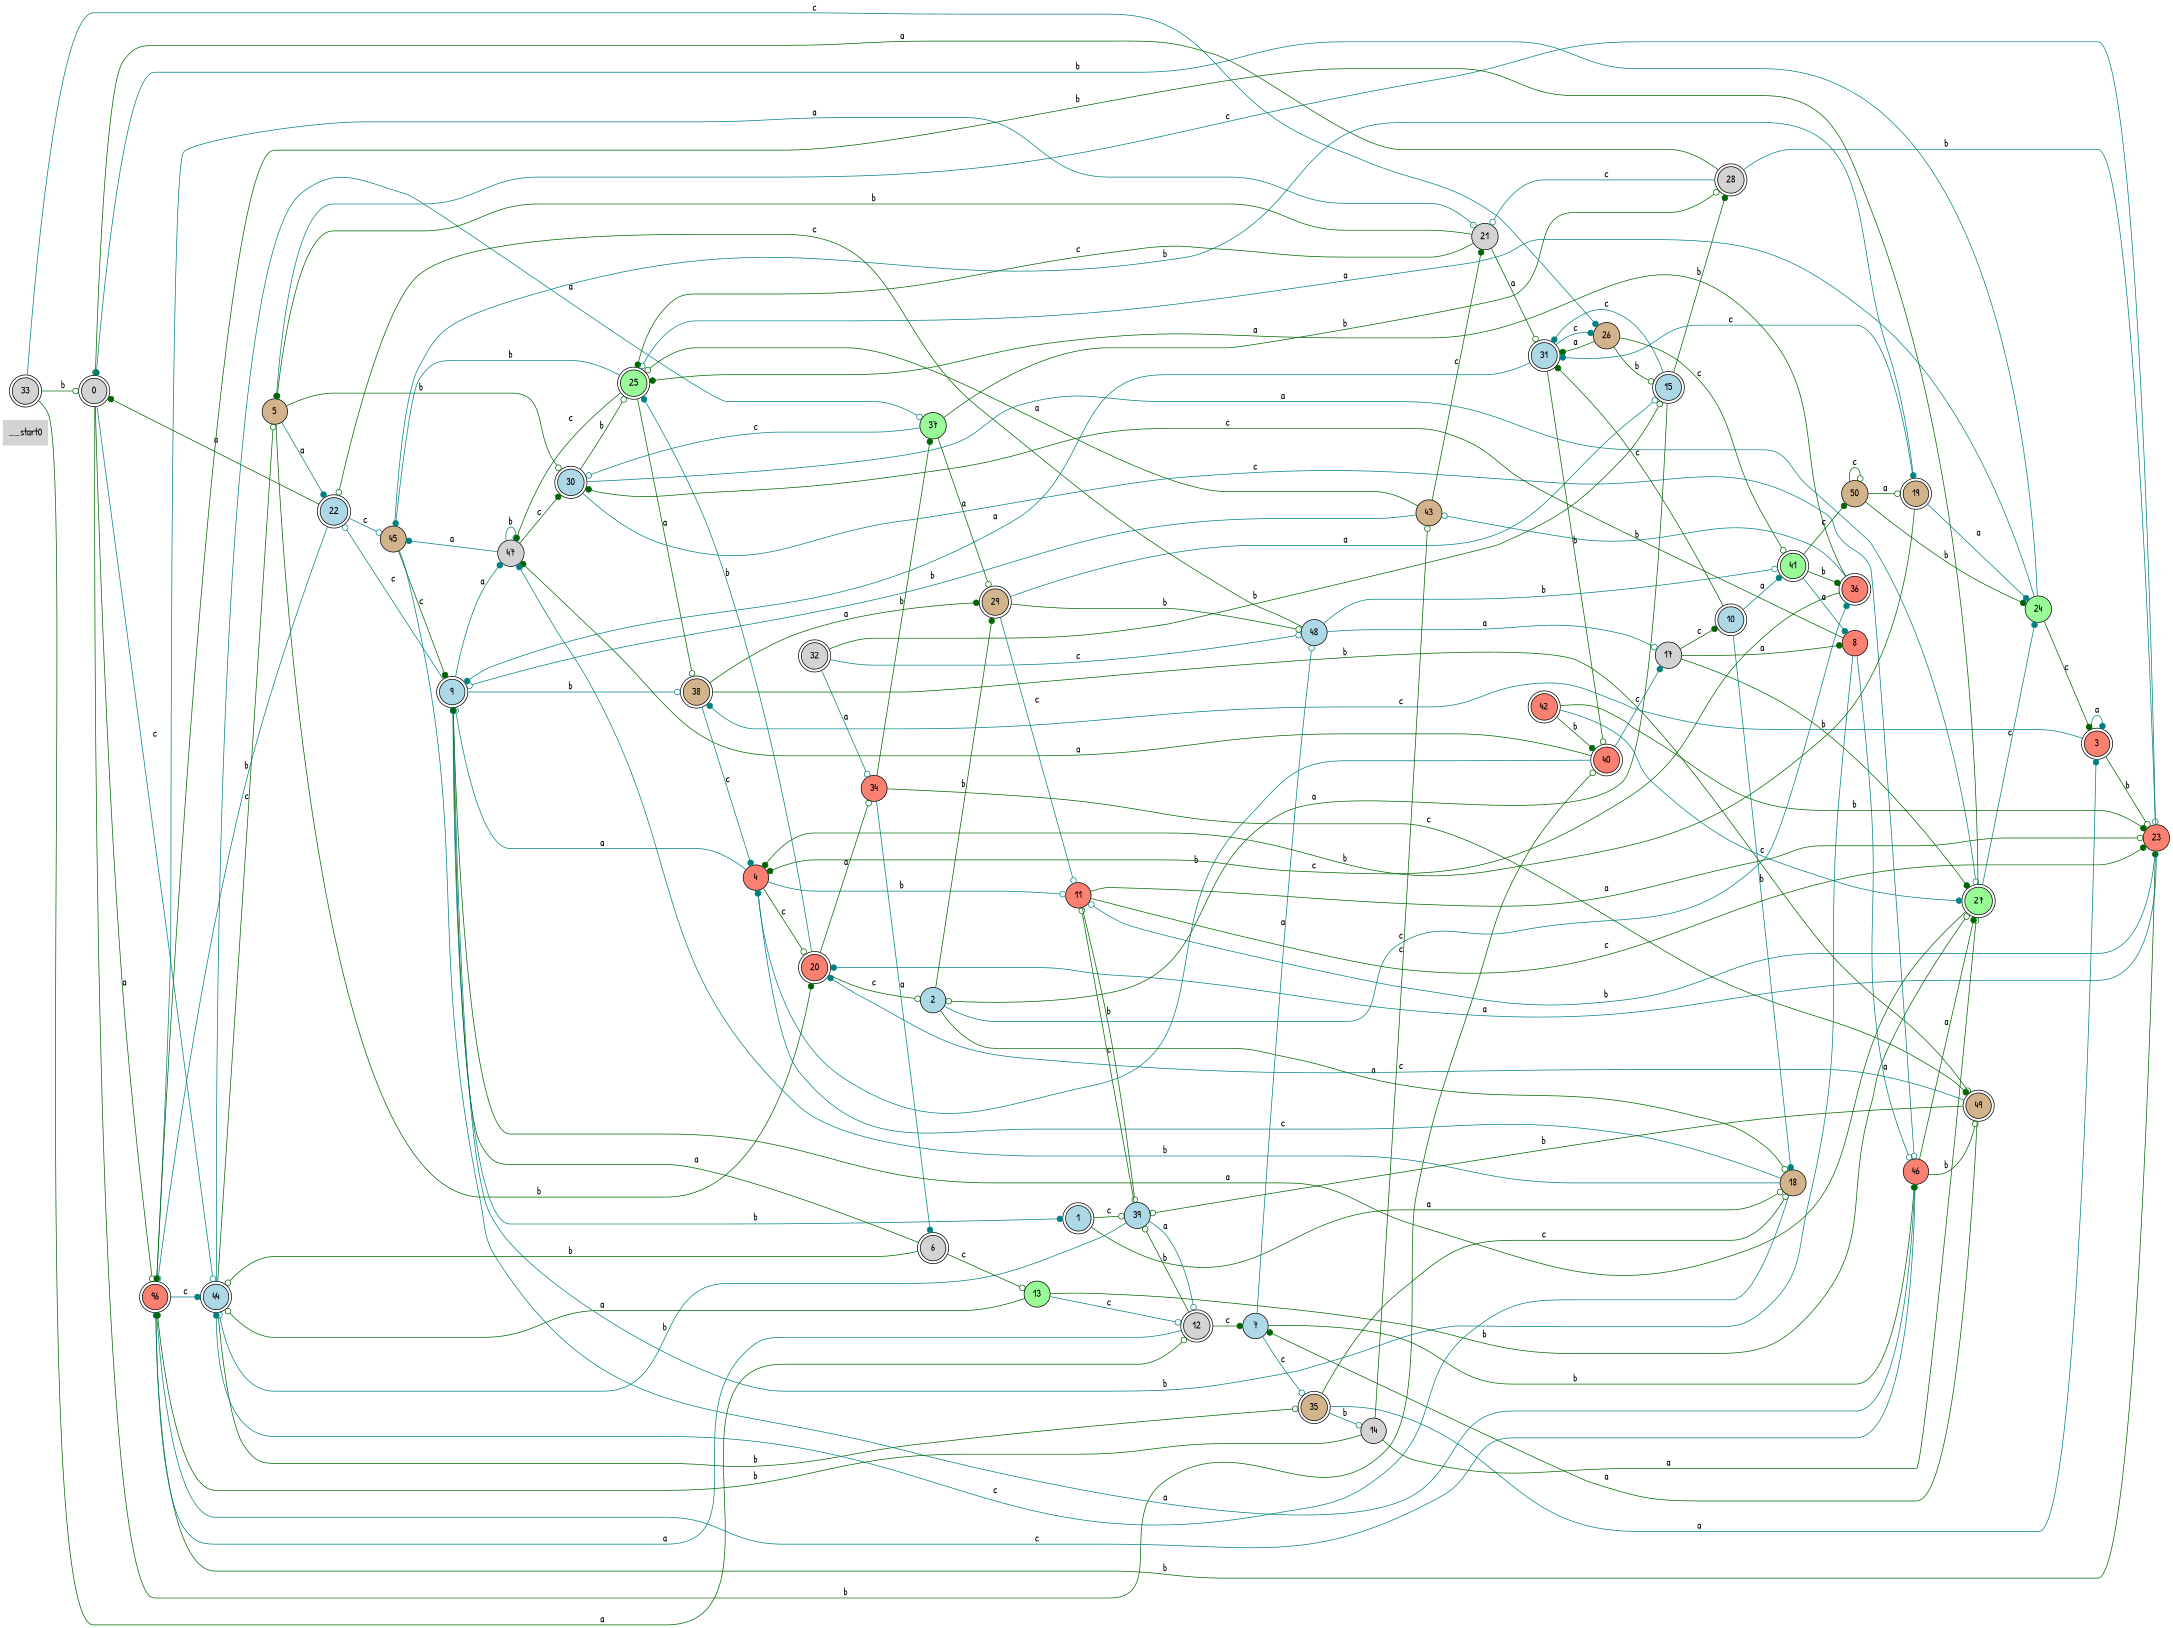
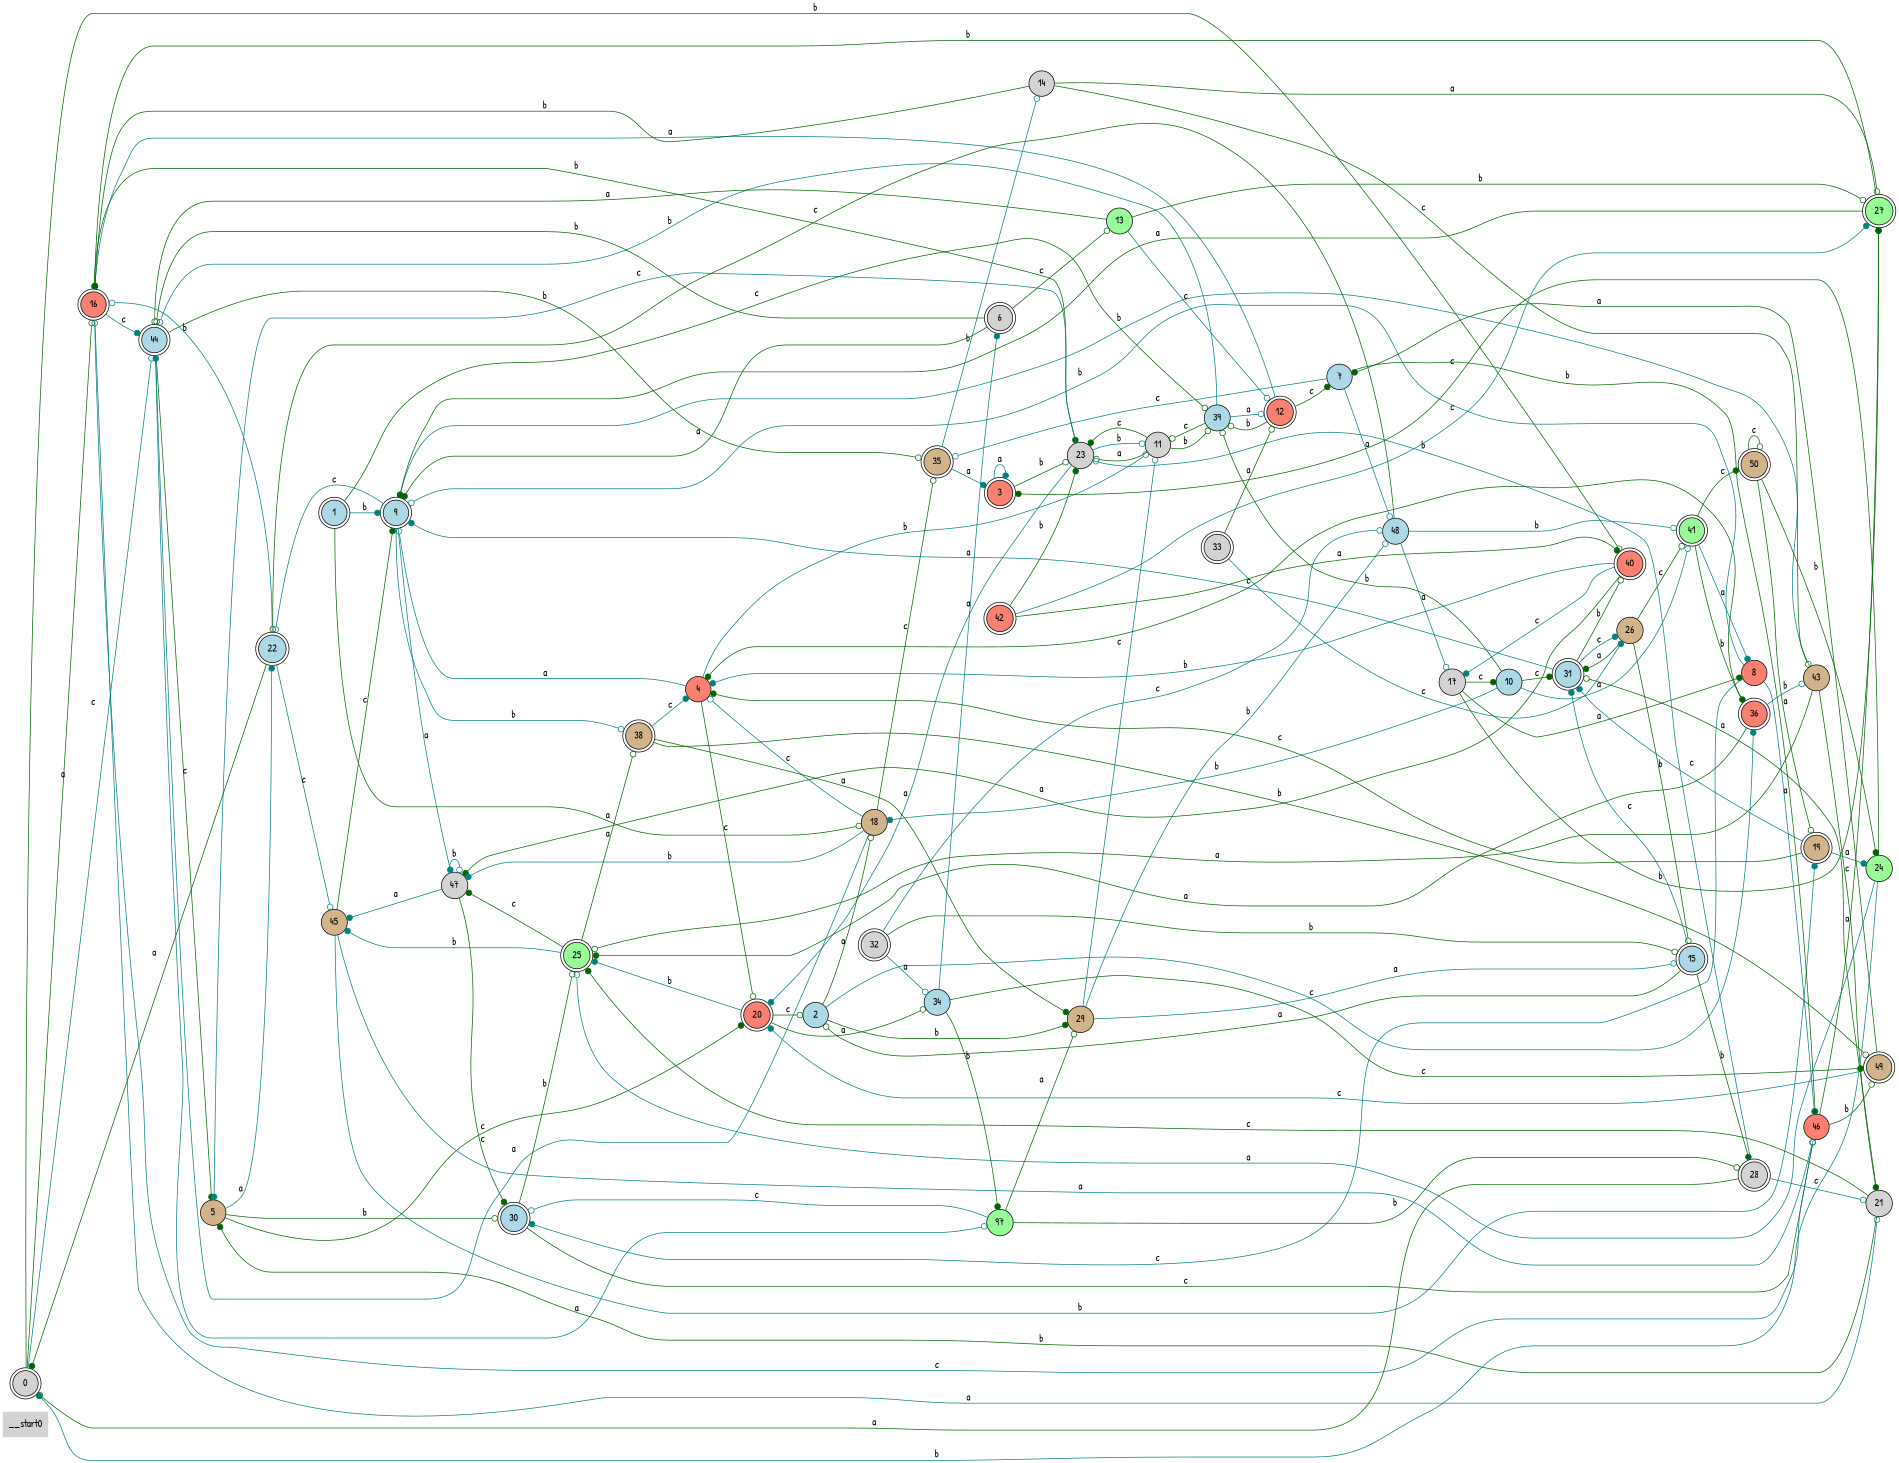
edge "33" -> "0": removed, label "b"
edge "30" -> "27": removed, label "a"
node "37": label "37" -> "97"
edge "8" -> "30": color darkgreen -> teal
edge "30" -> "46": color teal -> darkgreen
node "50": shape circle -> doublecircle
edge "10" -> "41": arrowhead dot -> odot
node "29": shape doublecircle -> circle
edge "29" -> "48": color darkgreen -> teal
node "10": shape doublecircle -> circle
edge "3" -> "38": removed, label "c"
edge "42" -> "40": label "b" -> "a"
edge "17" -> "27": arrowhead dot -> odot
edge "27" -> "24": removed, label "c"
node "34": fillcolor salmon -> lightblue
node "23": fillcolor salmon -> lightgrey
edge "44" -> "5": arrowhead odot -> dot
edge "19" -> "4": label "b" -> "c"
node "11": fillcolor salmon -> lightgrey
edge "49" -> "39": now "10" -> "39"
edge "5" -> "20": label "b" -> "c"
edge "9" -> "1": reversed
edge "35" -> "18": reversed
node "96": label "96" -> "16"
node "12": fillcolor lightgrey -> salmon
edge "18" -> "44": label "c" -> "a"
